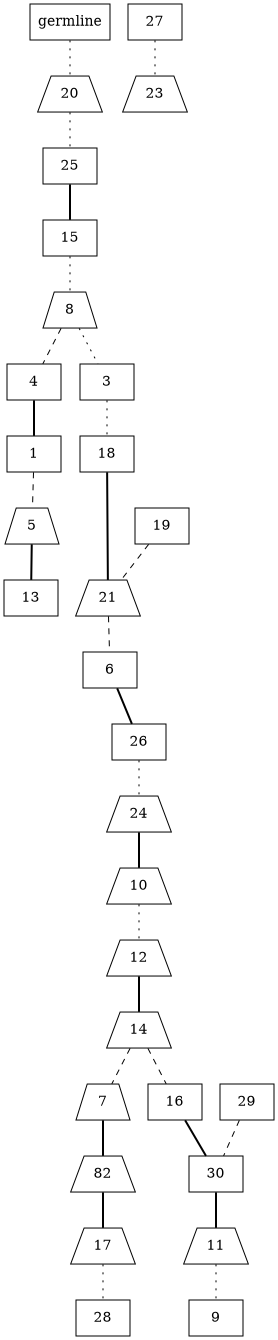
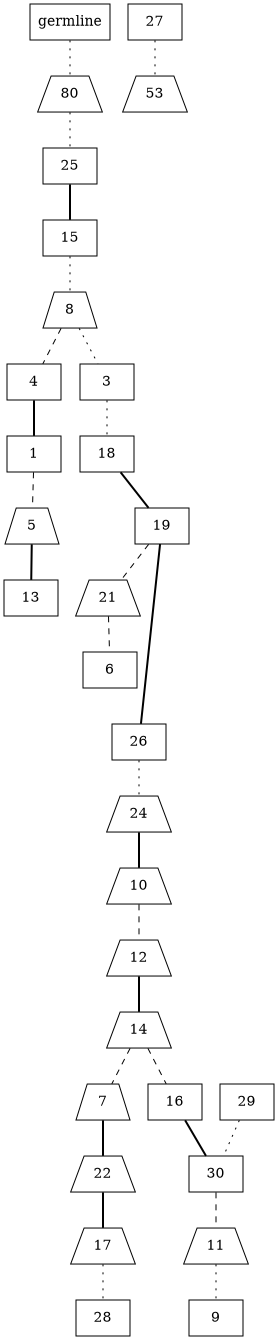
node "20": label "20" -> "80"
node "23": label "23" -> "53"
edge "18" -- "21": now "18" -- "19"
edge "6" -- "26": now "19" -- "26"
edge "10" -- "12": style dotted -> dashed
edge "29" -- "30": style dashed -> dotted
node "82": label "82" -> "22"
edge "30" -- "11": style bold -> dashed
